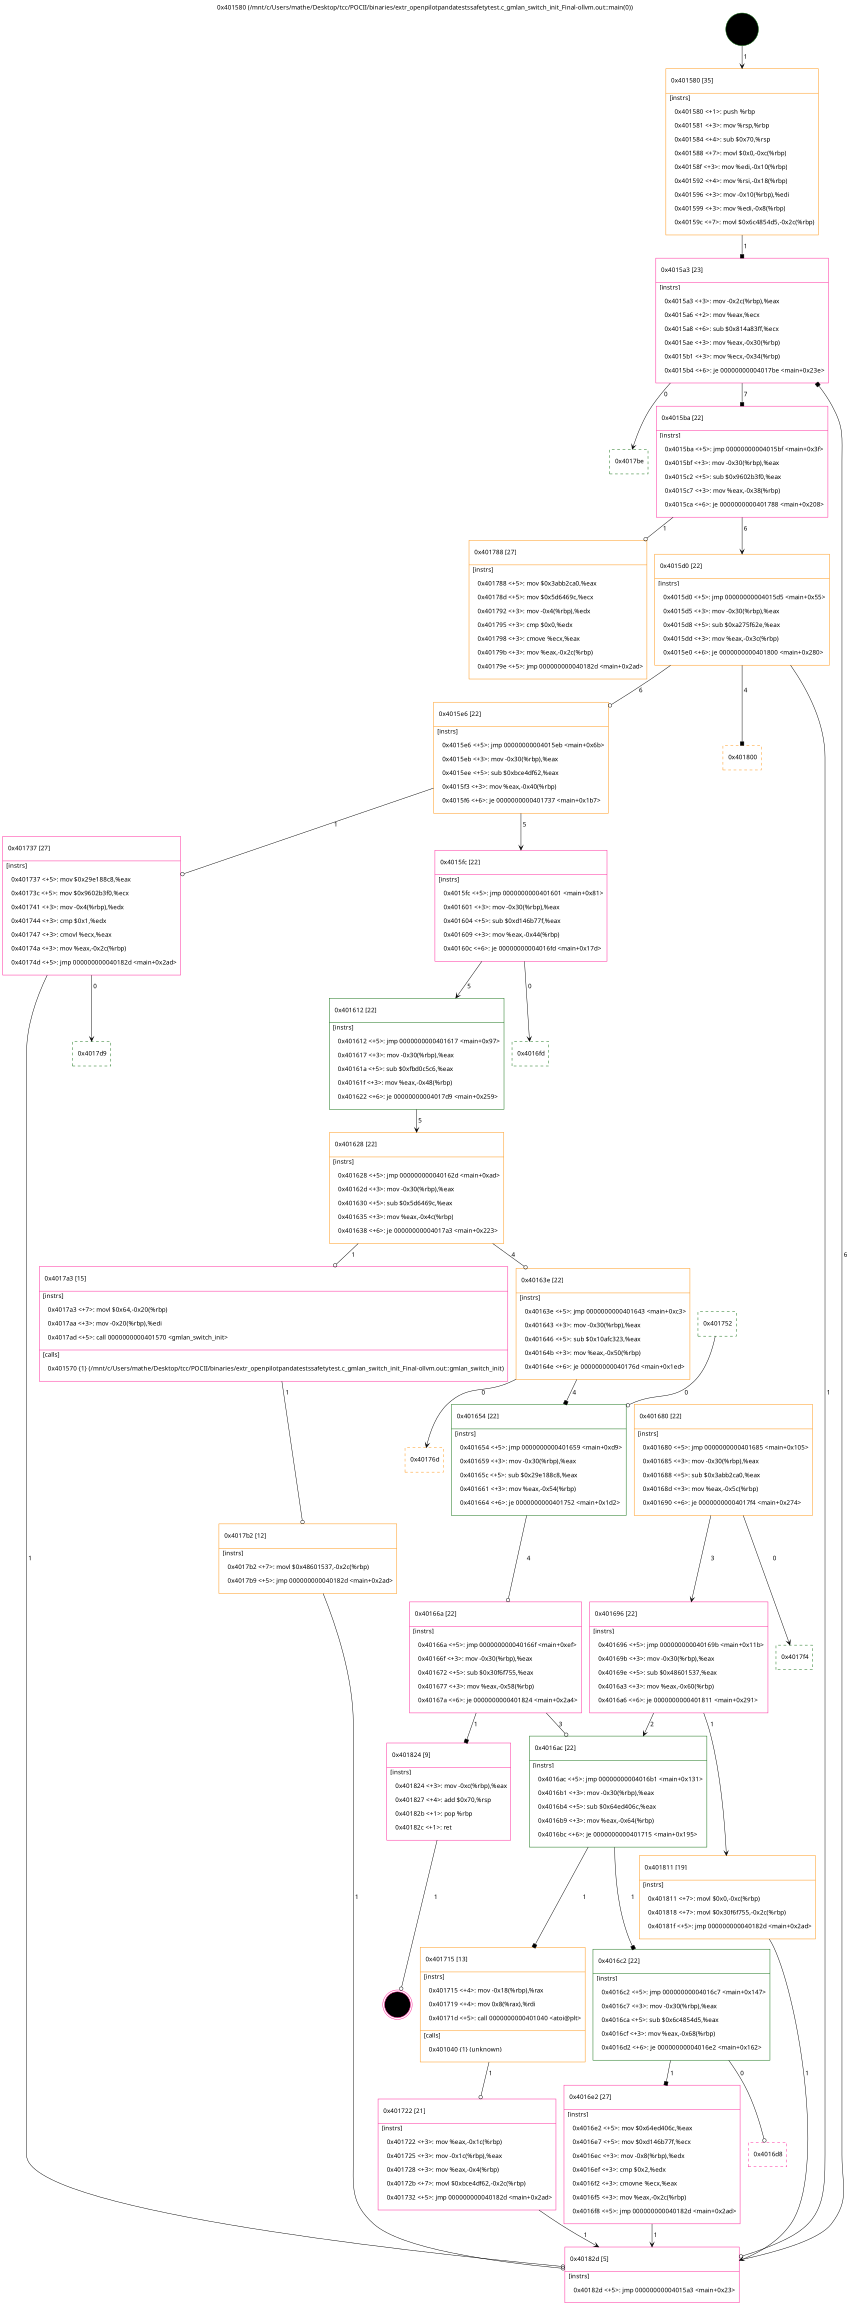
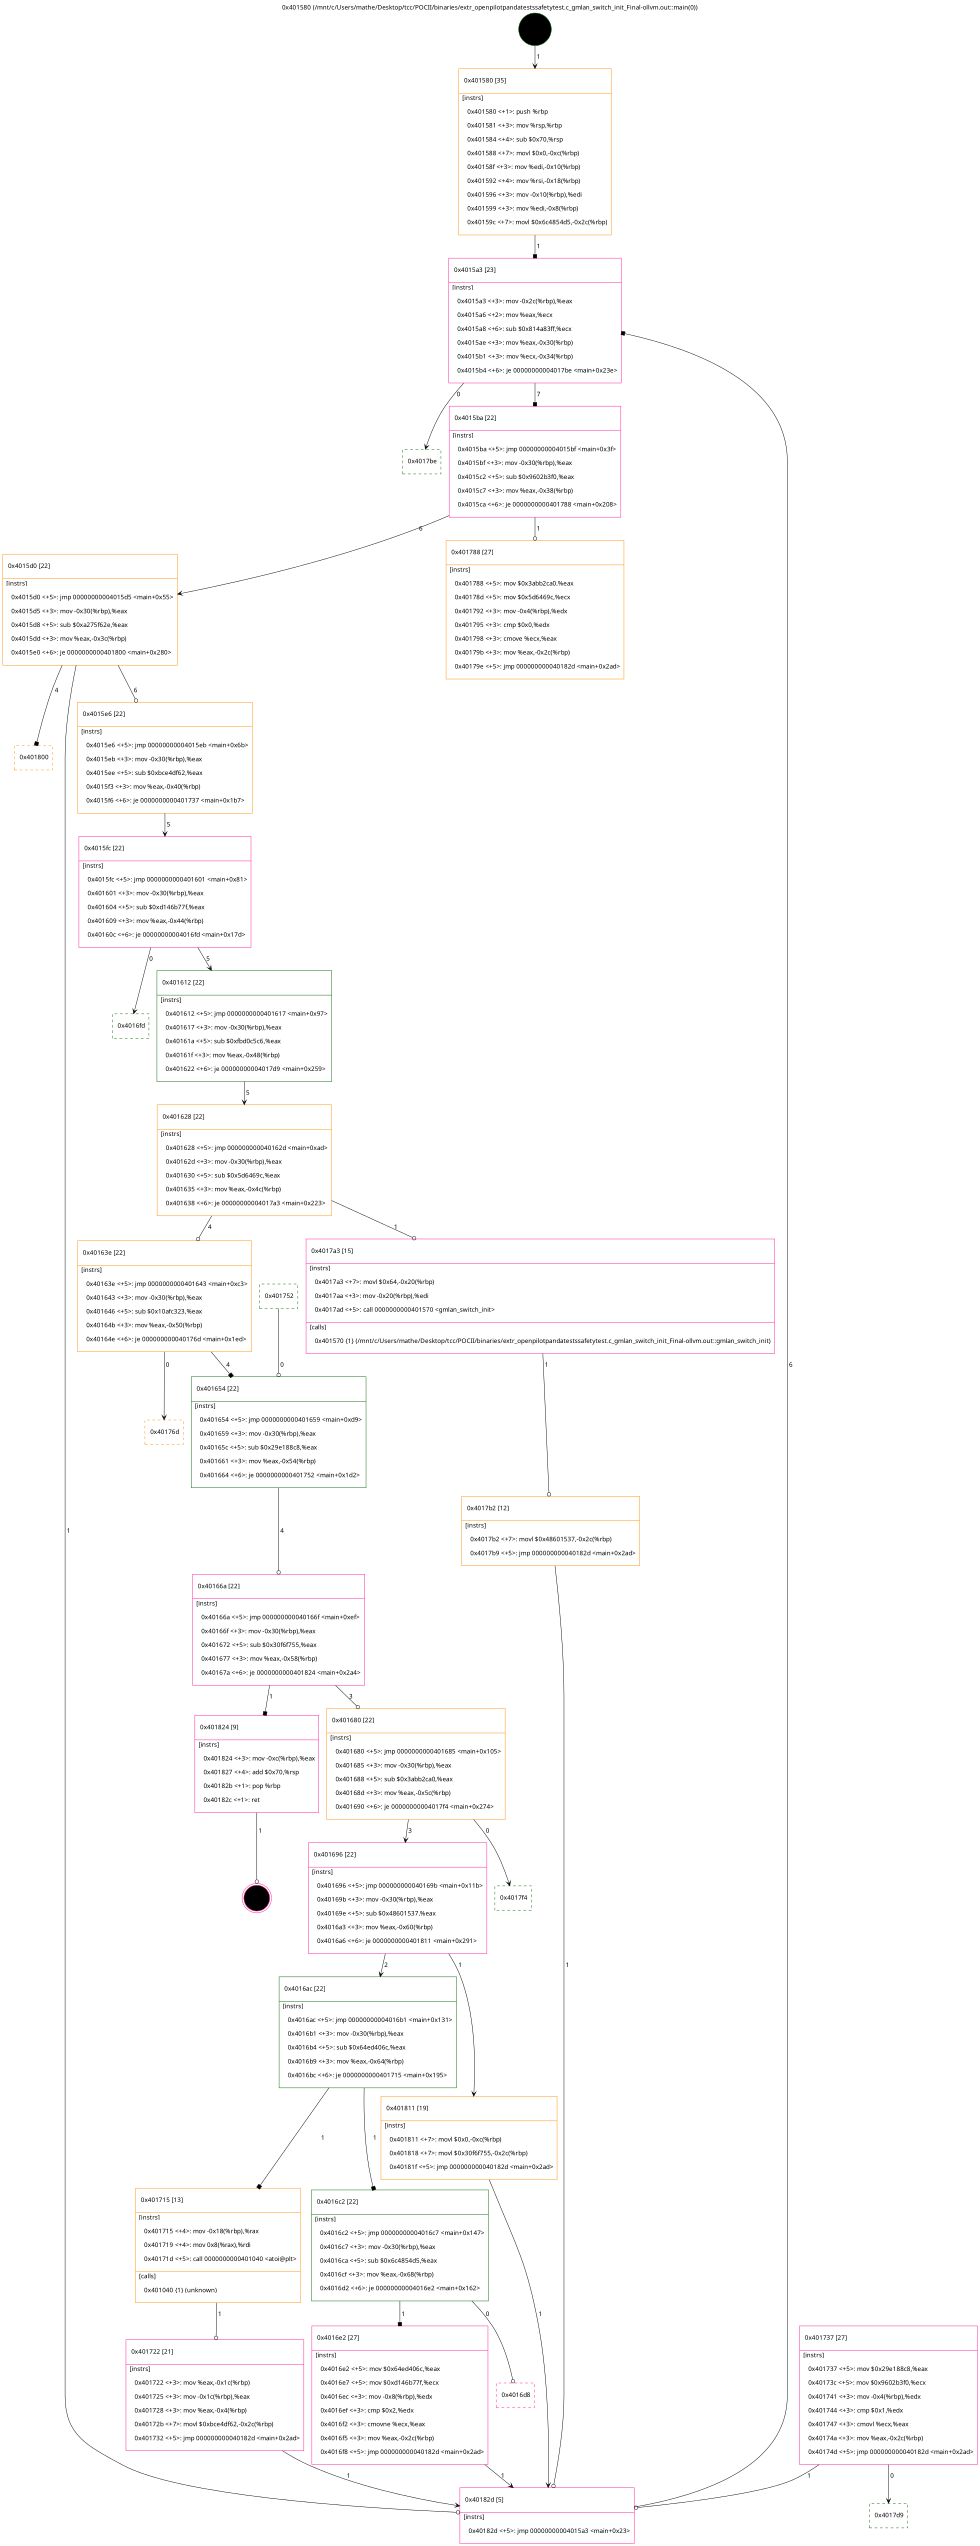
edge "0x4015e6 [22]" -> "0x401737 [27]": removed, label "1"
edge "0x40166a [22]" -> "0x4016ac [22]": now "0x40166a [22]" -> "0x401680 [22]"
